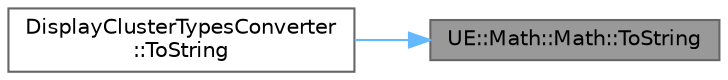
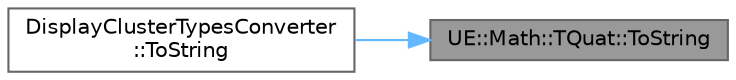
node "UE::Math::Math::ToString": label "UE::Math::Math::ToString" -> "UE::Math::TQuat::ToString"
